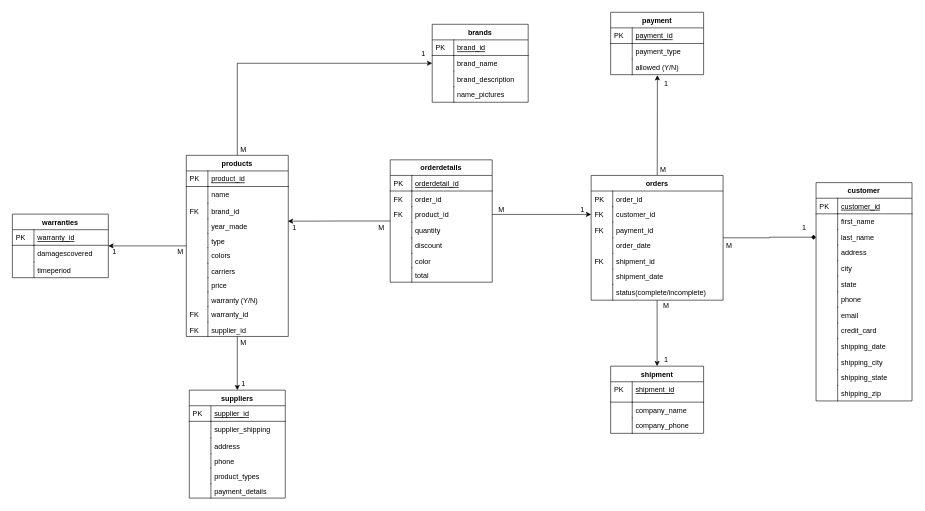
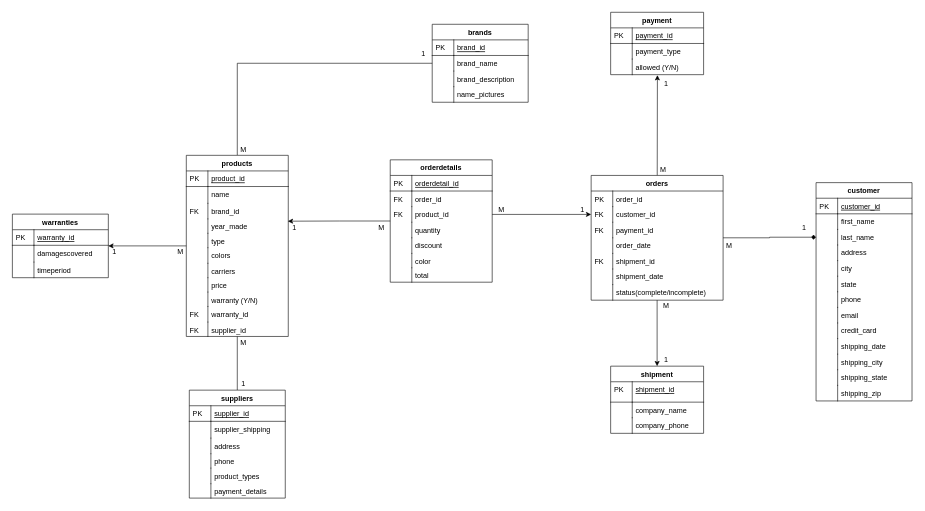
edge "products" -> "brand_name": arrowhead classic -> none
edge "products" -> "suppliers": arrowhead classic -> none
